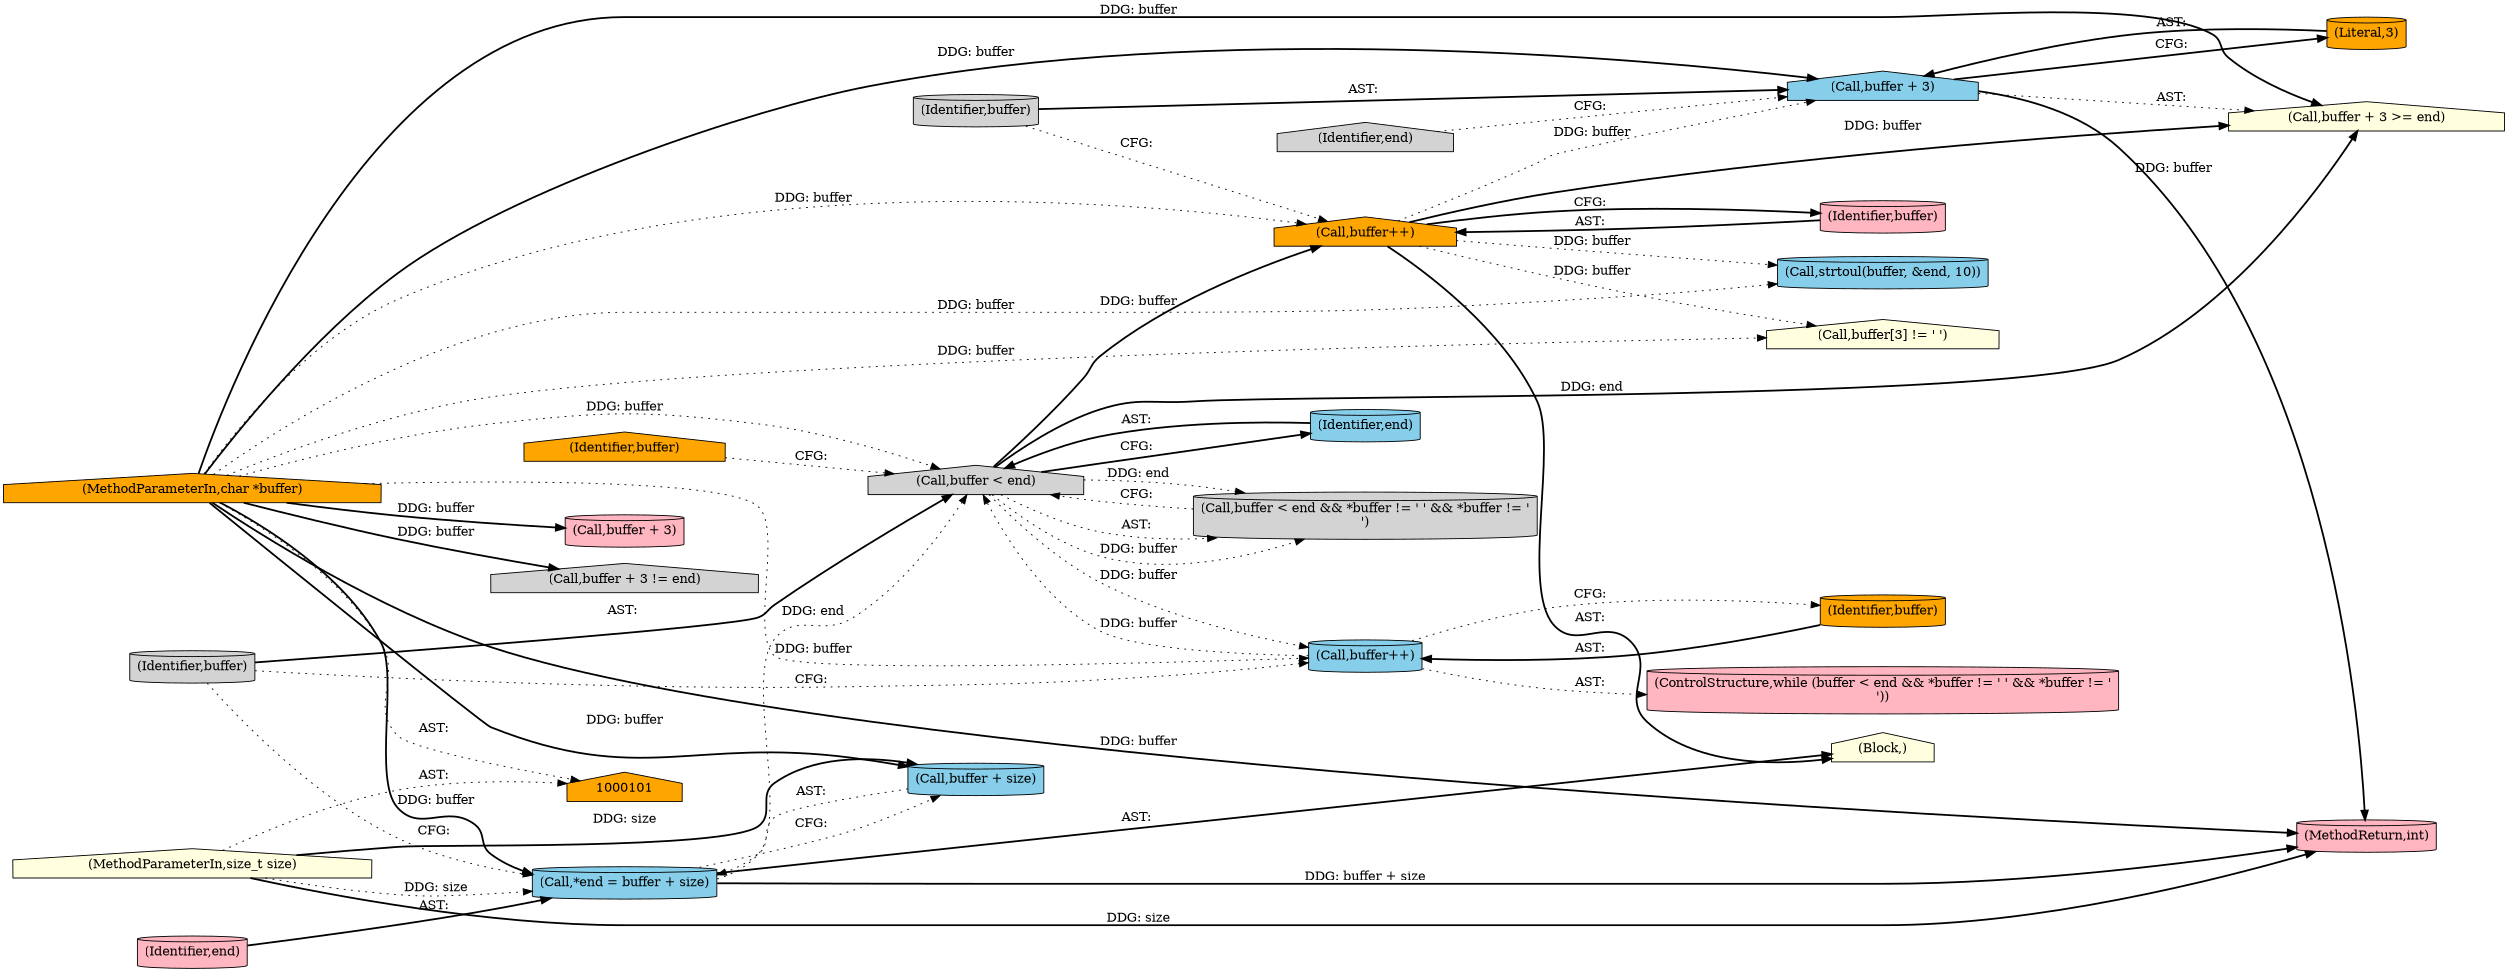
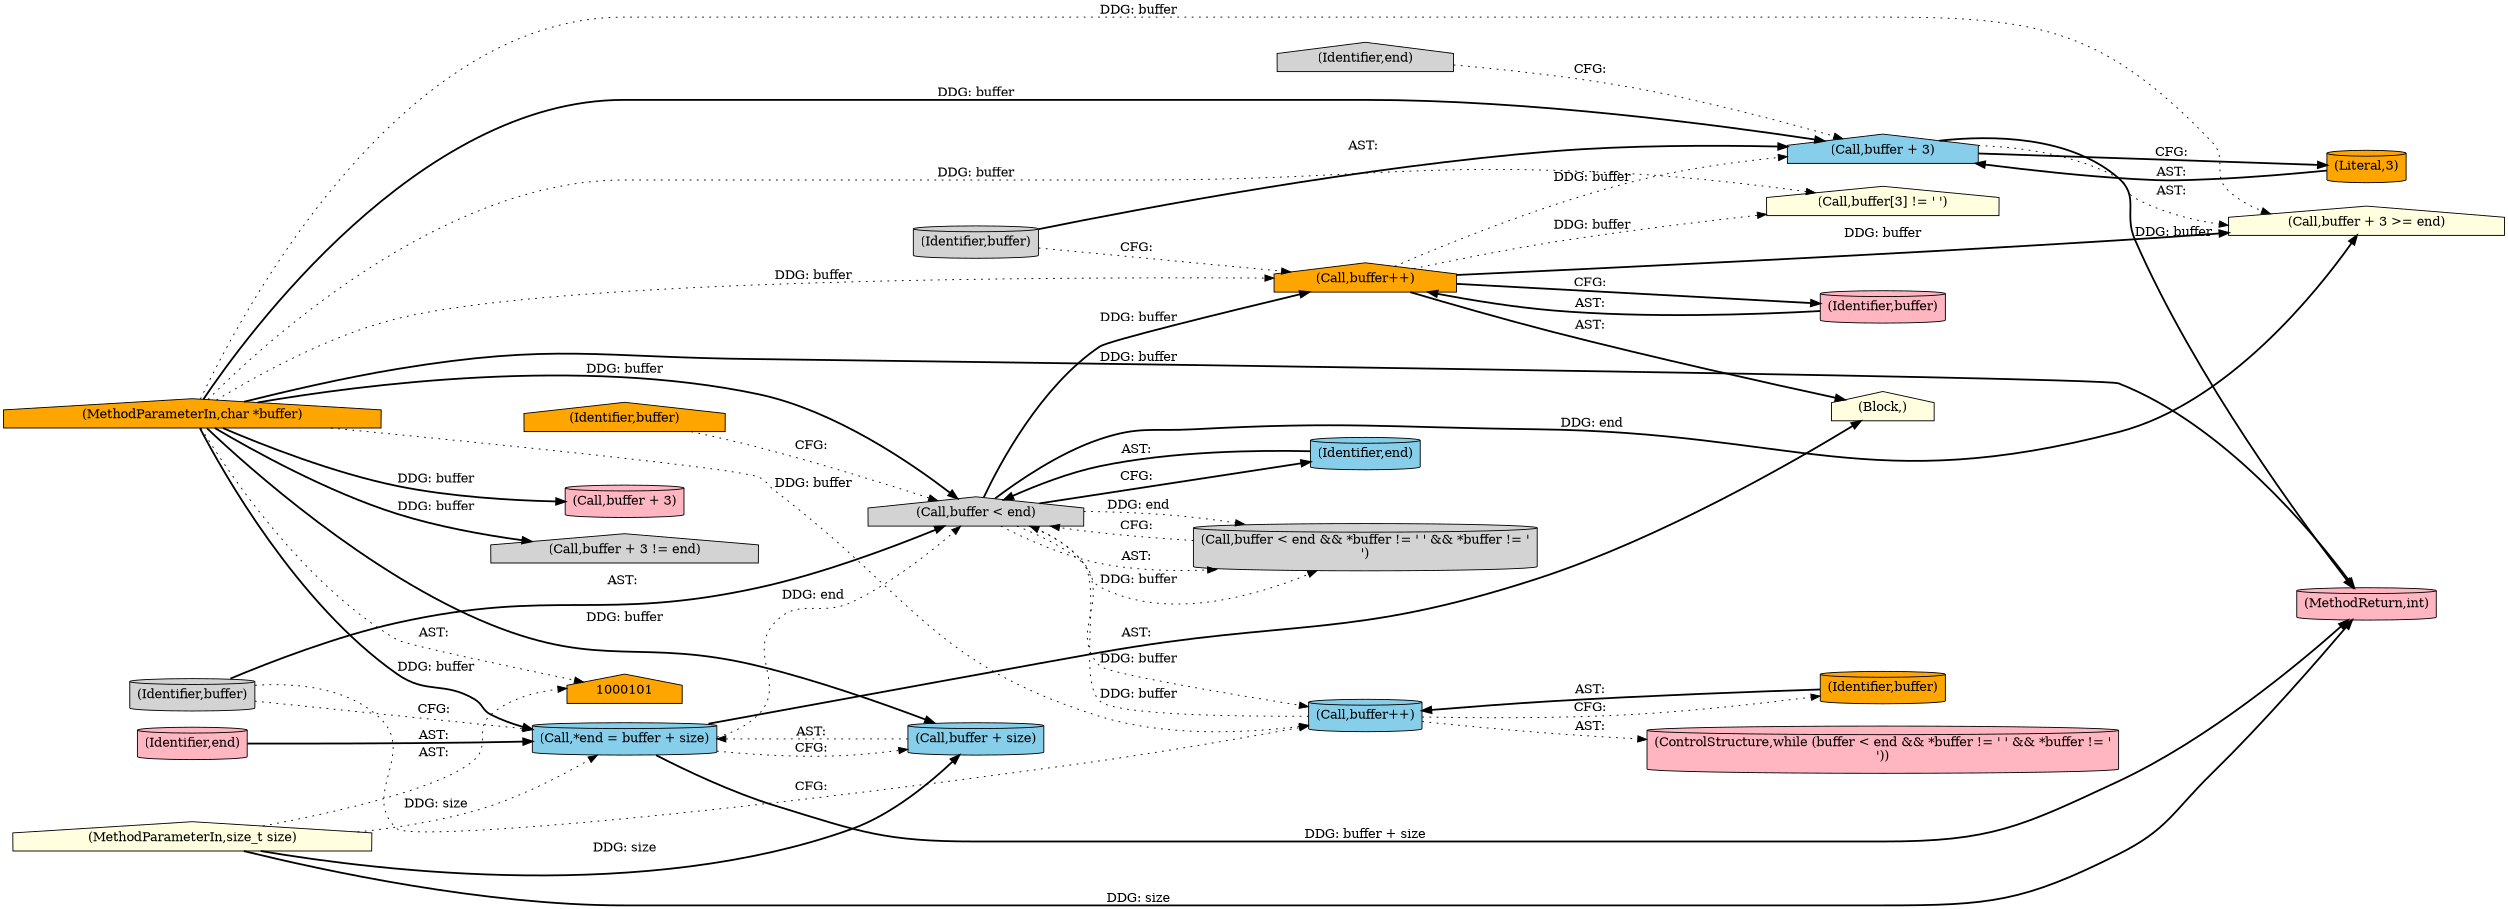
edge "(MethodParameterIn,char *buffer)" -> "(Call,buffer + 3 >= end)": style bold -> dotted
node "(Call,strtoul(buffer, &end, 10))": removed
edge "(MethodParameterIn,char *buffer)" -> "(Call,buffer < end)": style dotted -> bold
